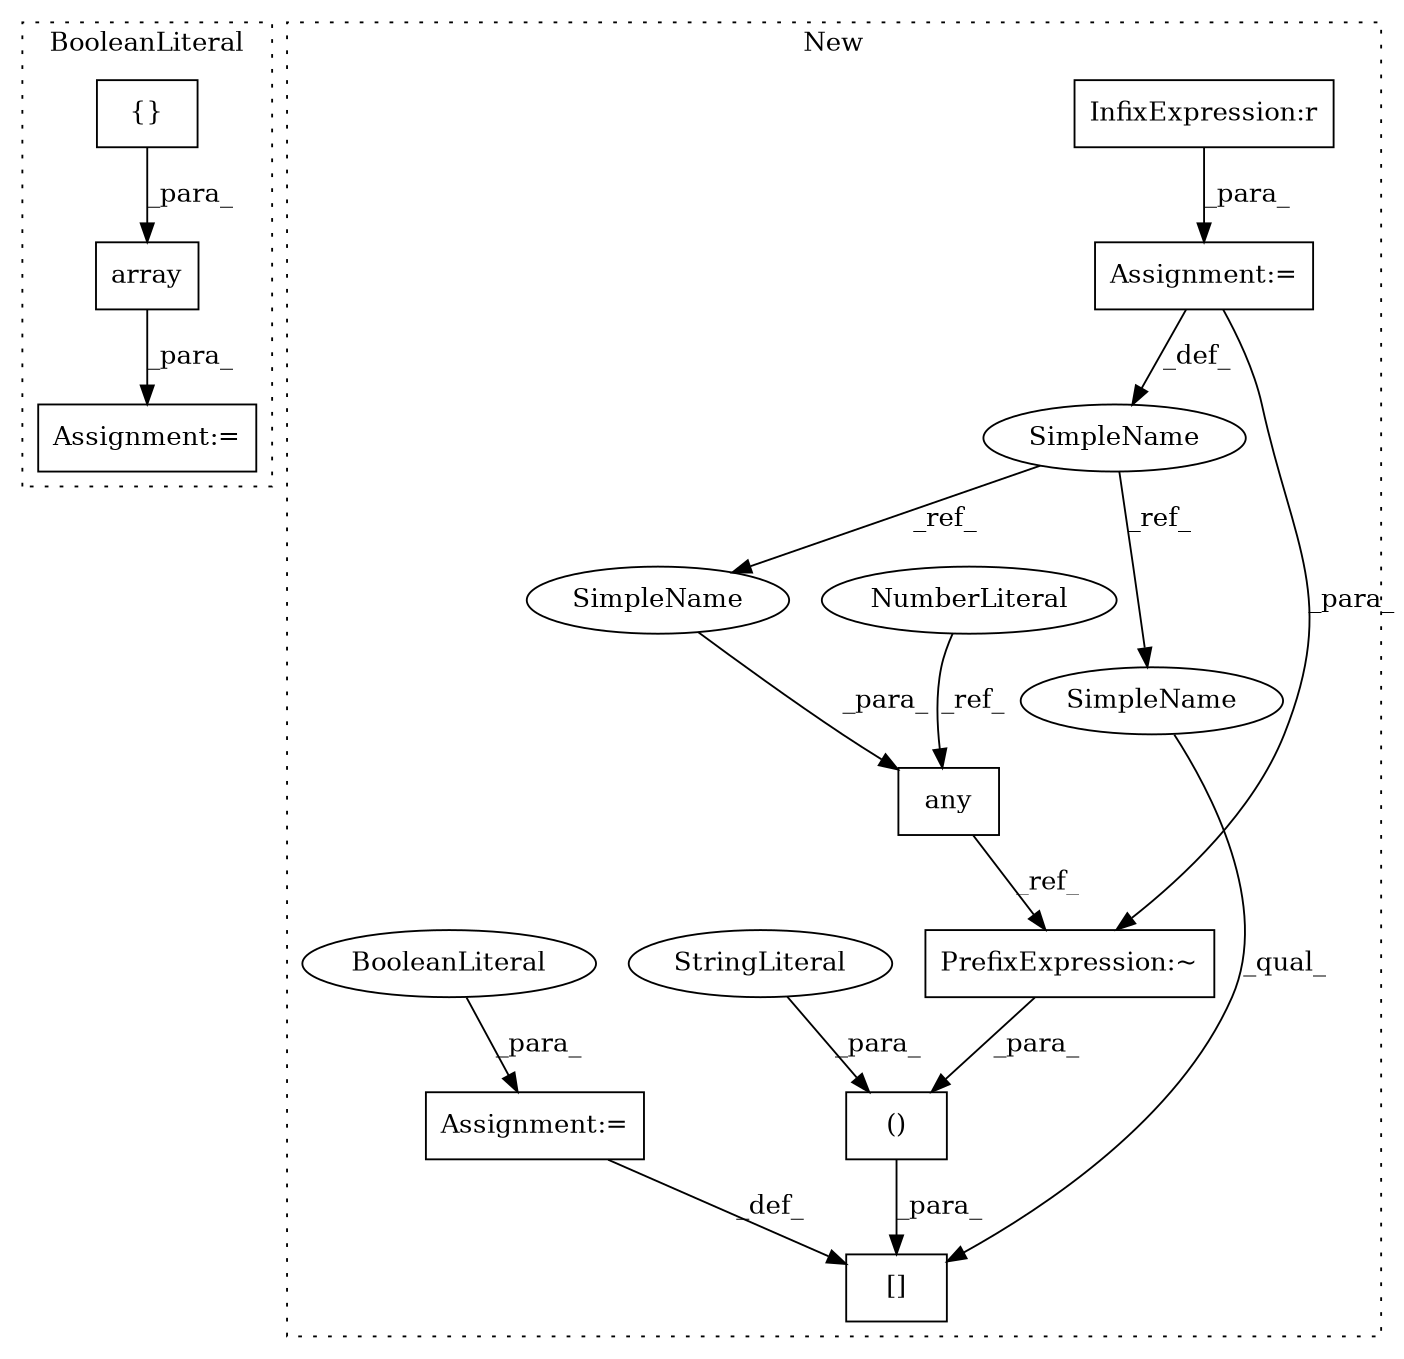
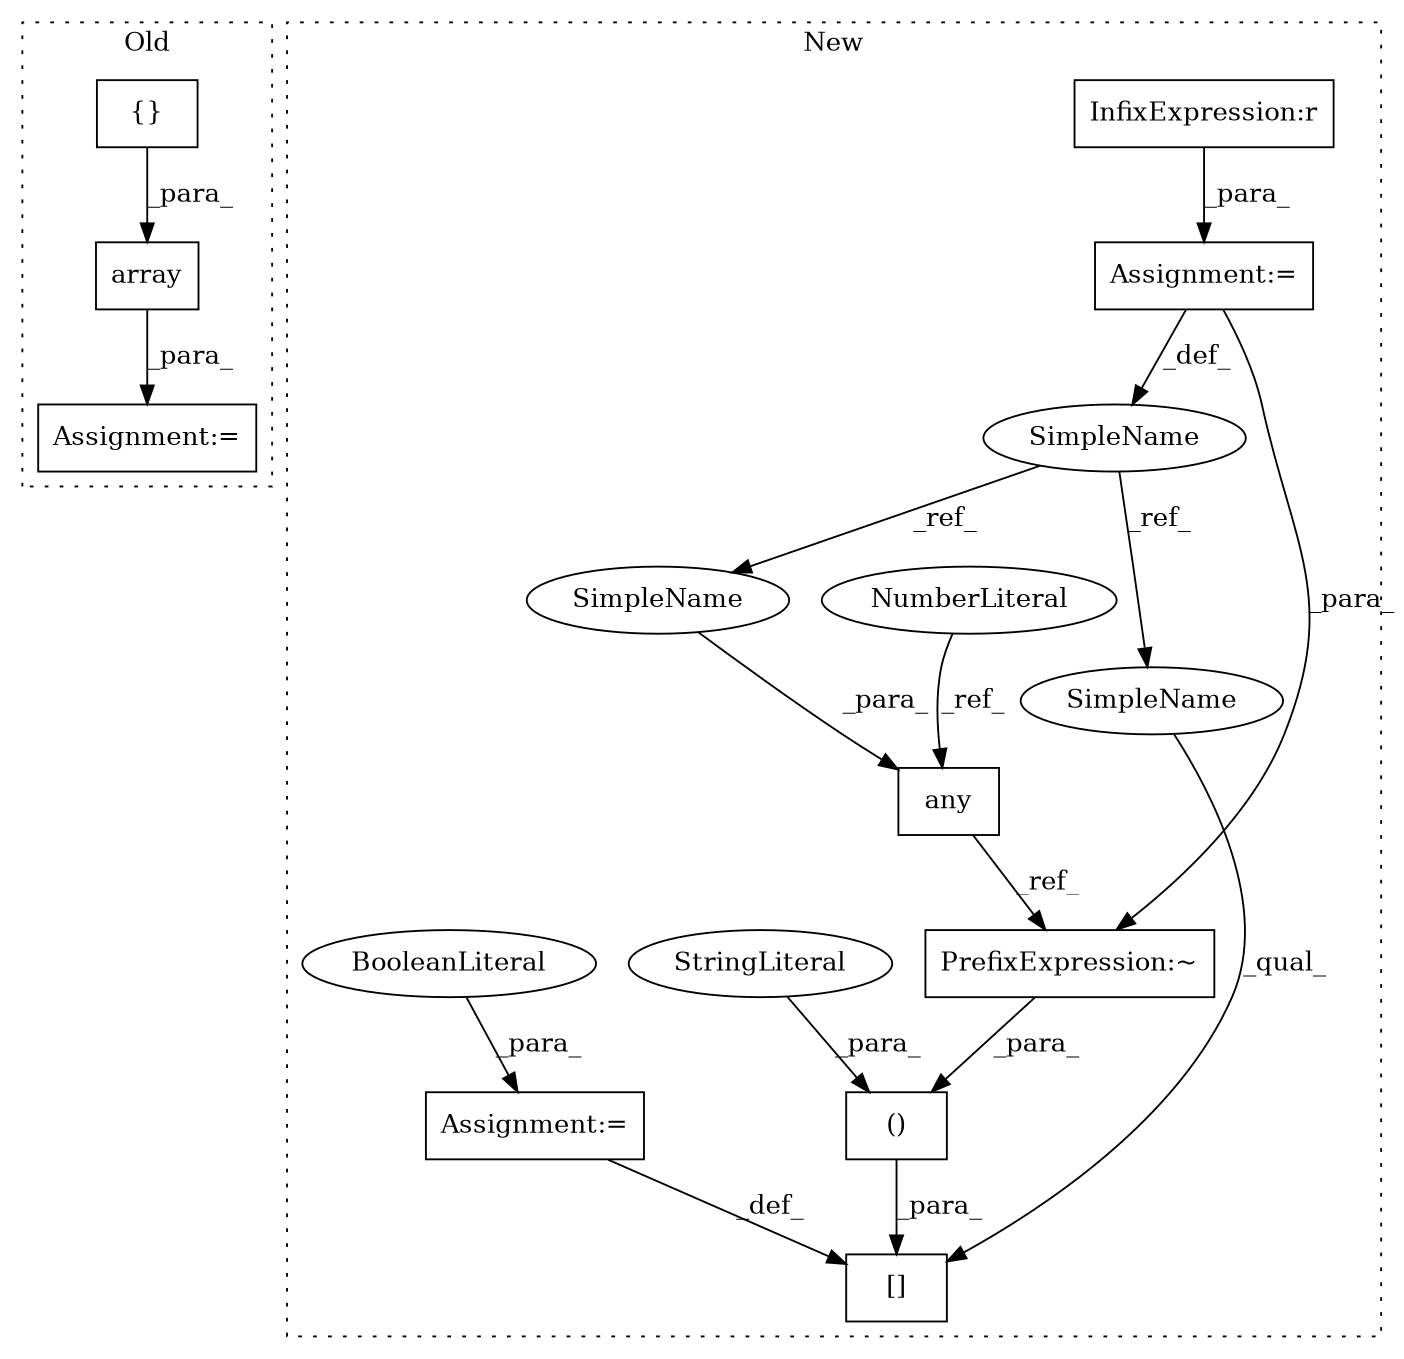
cluster "BooleanLiteral": label "BooleanLiteral" -> "Old"
